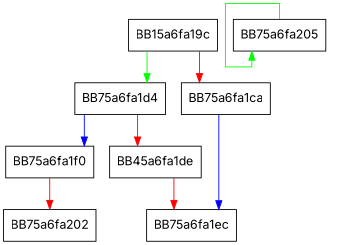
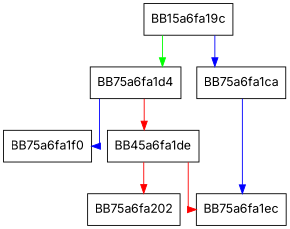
node "BB75a6fa205": removed
edge "BB15a6fa19c" -> "BB75a6fa1ca": color red -> blue
edge "BB75a6fa1f0" -> "BB75a6fa202": now "BB45a6fa1de" -> "BB75a6fa202"
